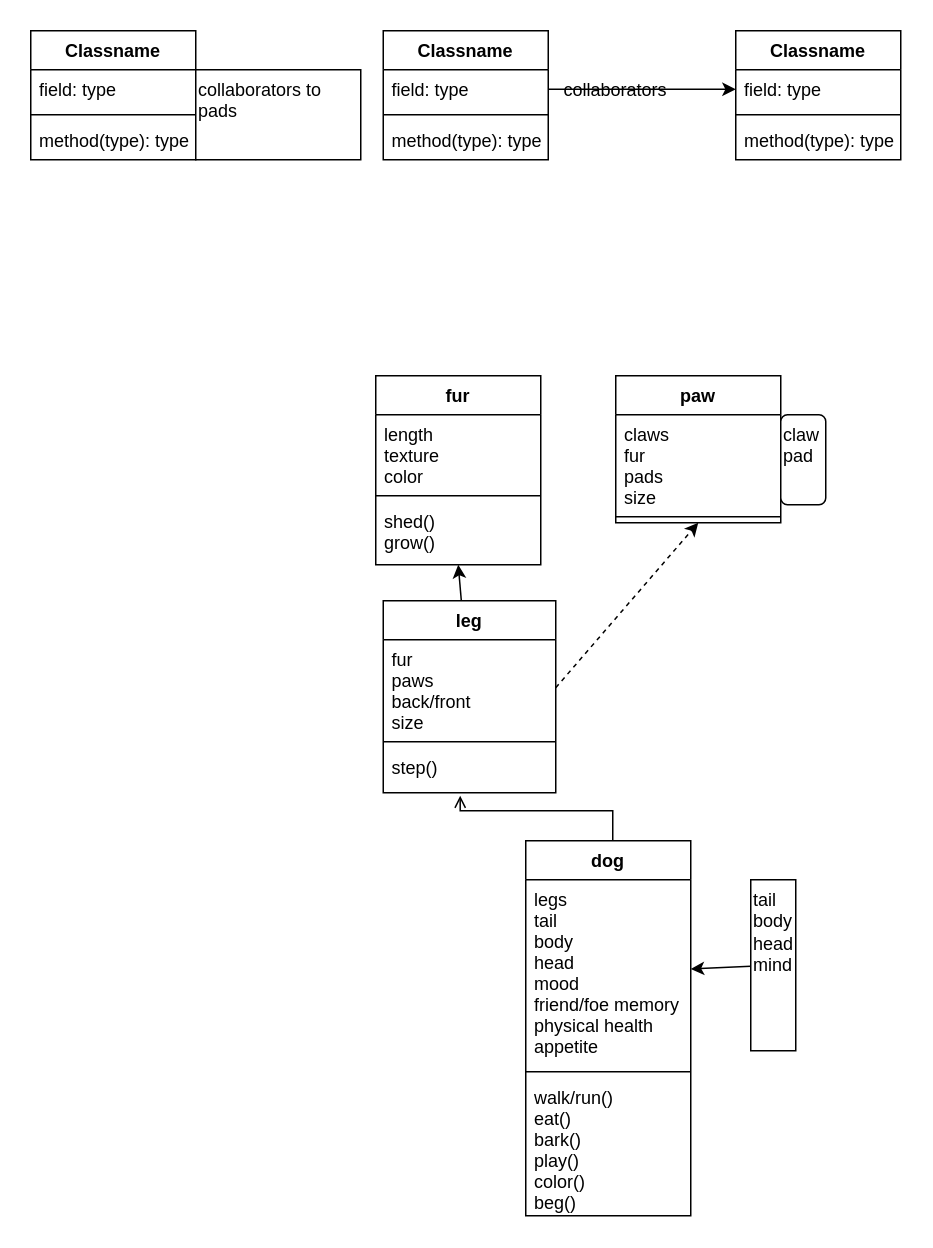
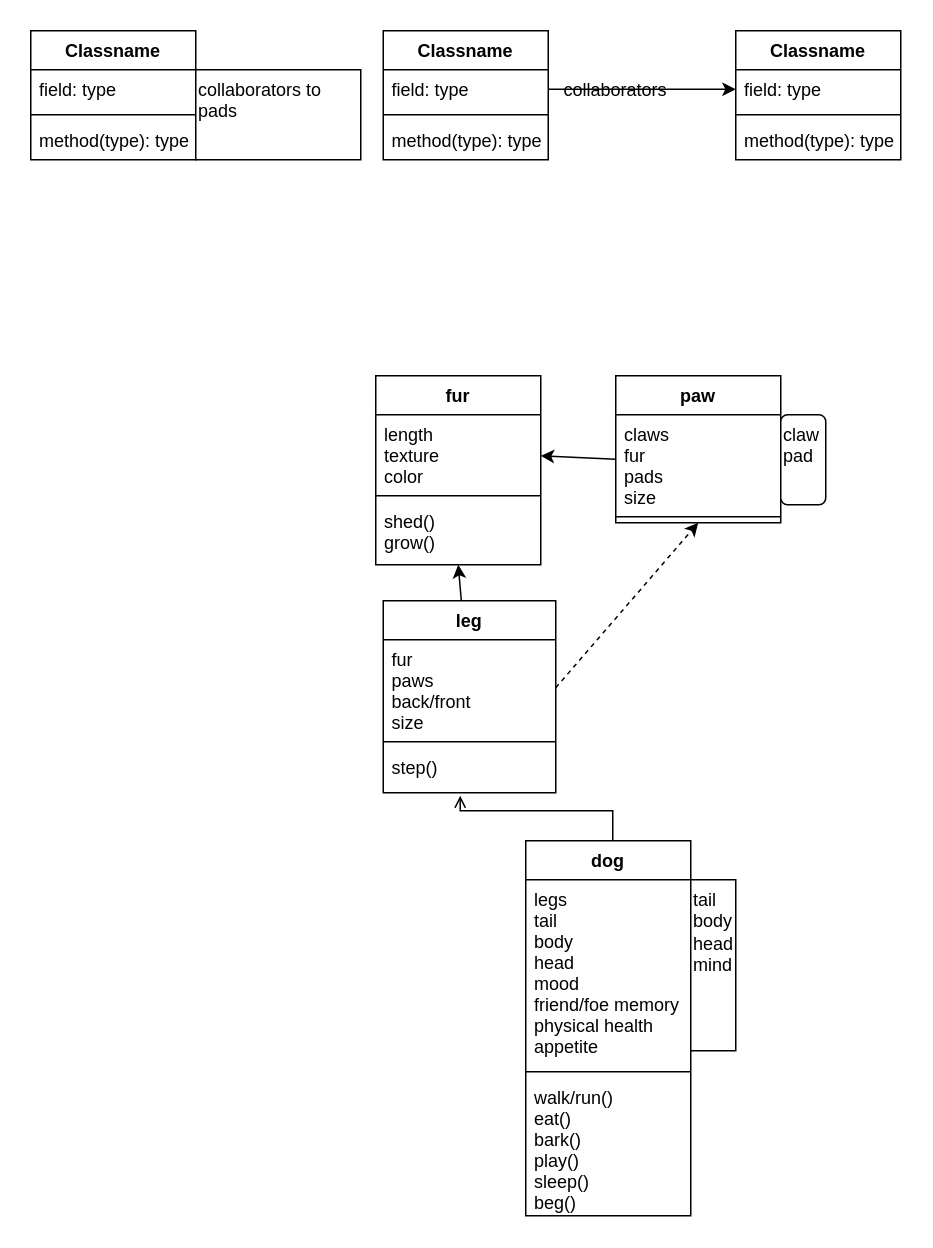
edge "claws fur pads size" -> "length texture color": added
node "tail body head mind": moved (773, 965) -> (713, 965)
node "walk/run() eat() bark() play() color() beg()": label "walk/run() eat() bark() play() color() beg()" -> "walk/run() eat() bark() play() sleep() beg()"
